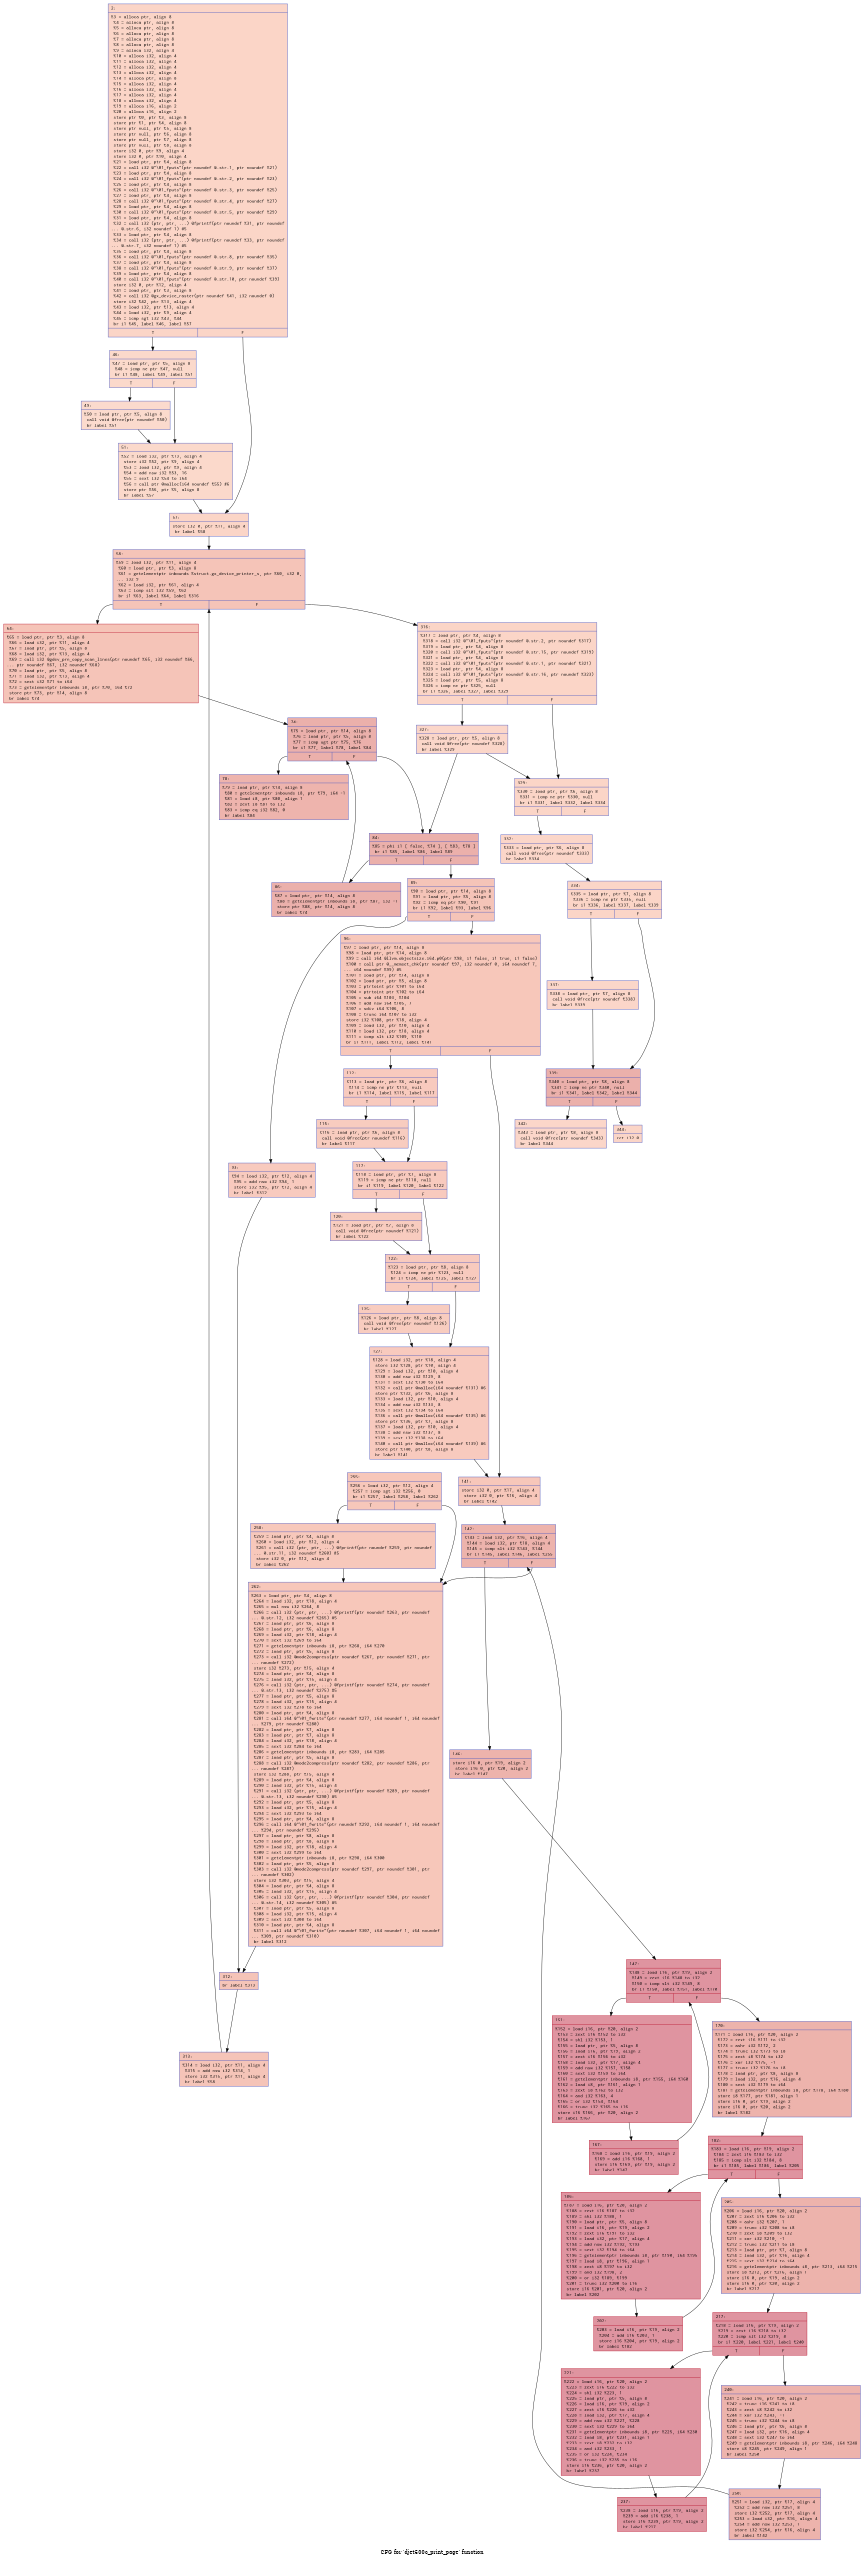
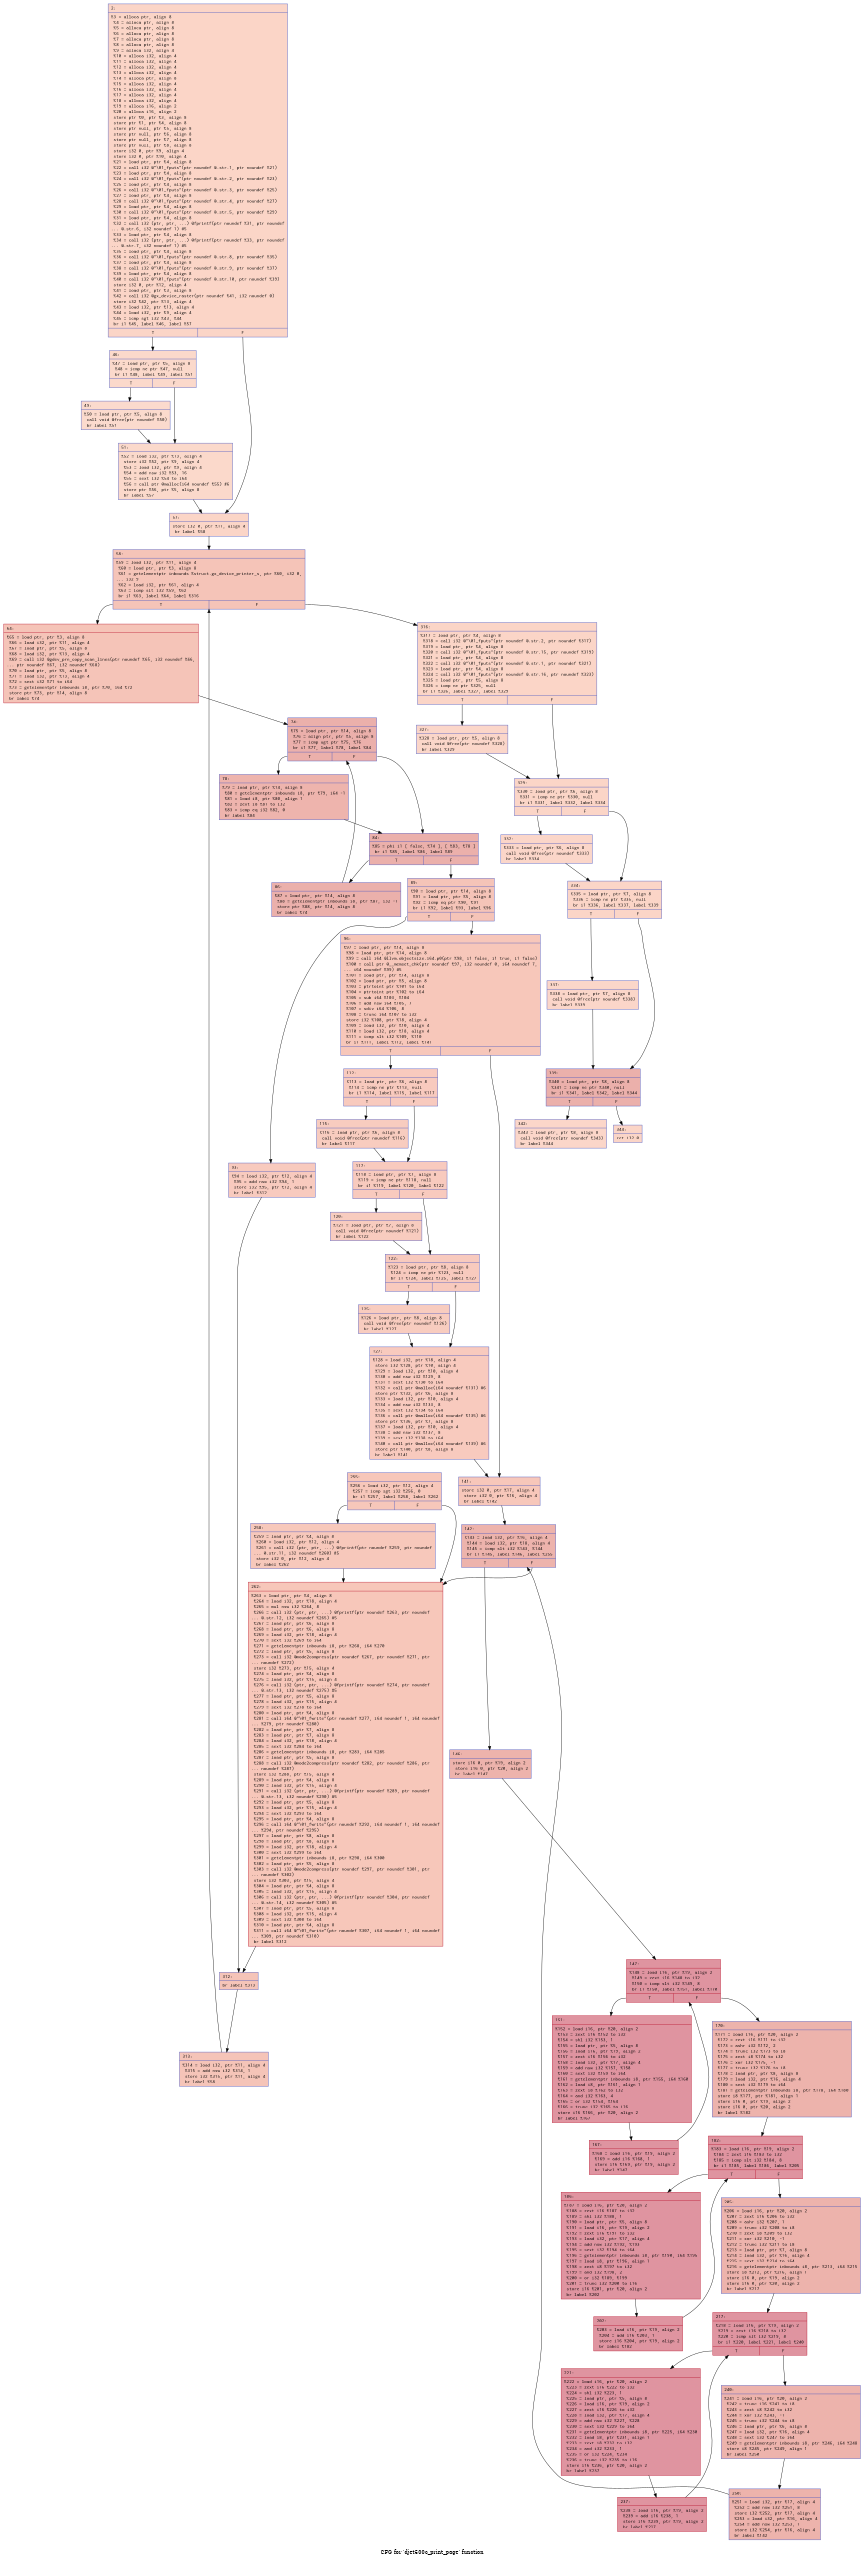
node "74:": text "%76 = load ptr, ptr %5, align 8" -> "%76 = align ptr, ptr %5, align 8"
edge "327:" -> "84:": now "78:" -> "84:"
edge "329:" -> "334:": added
node "262:": color #3d50c3ff -> #b70d28ff
